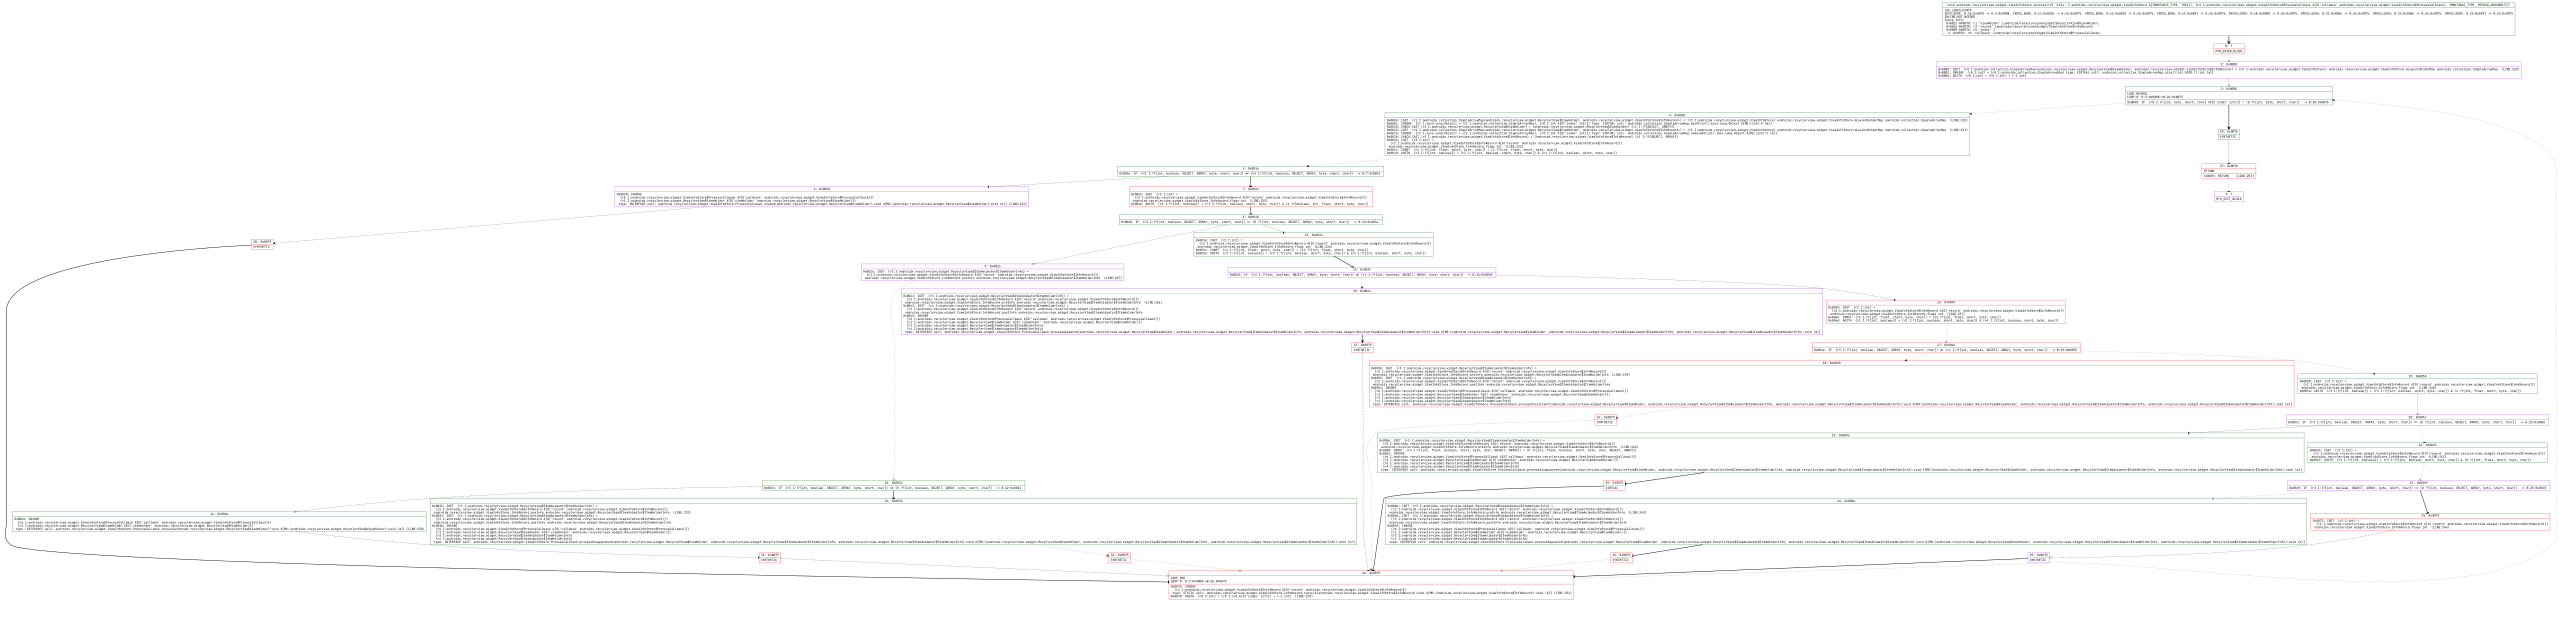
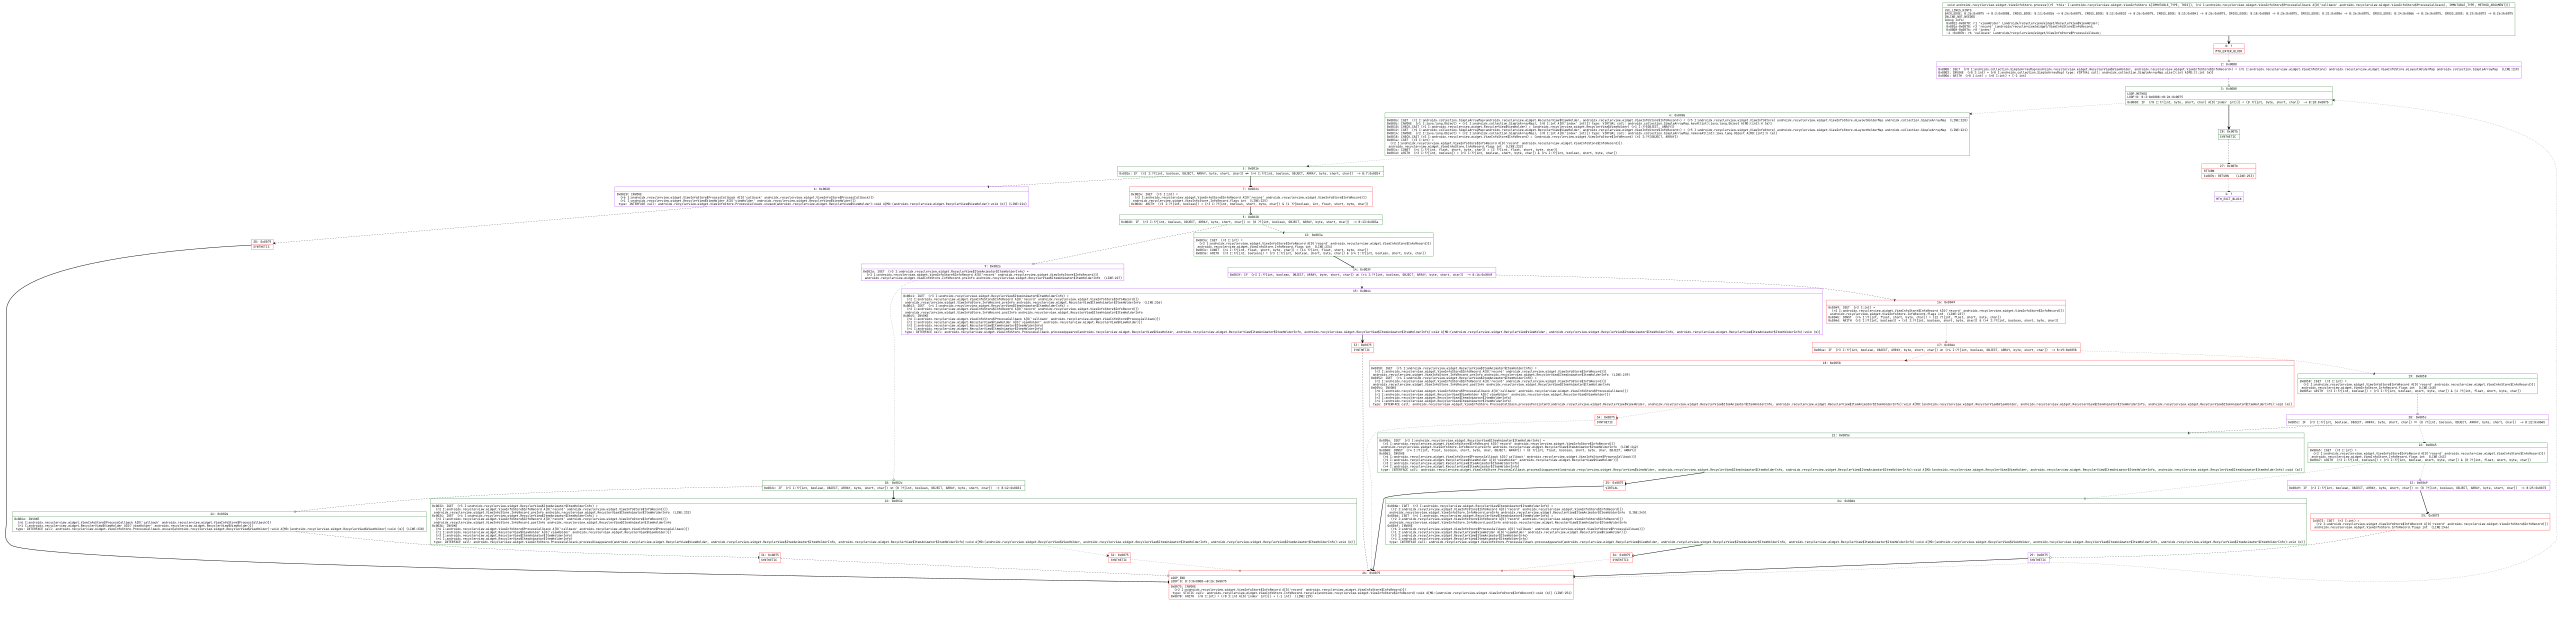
edge "23: 0x0069" -> "24: 0x006b": now "22: 0x0065" -> "24: 0x006b"
